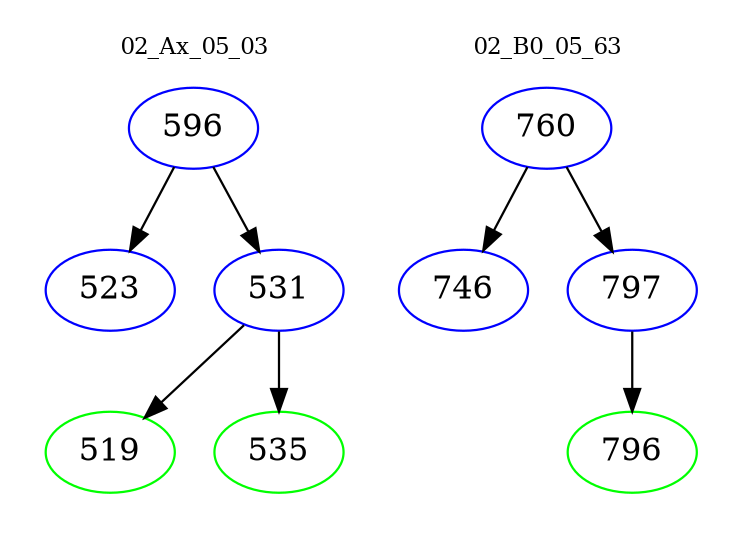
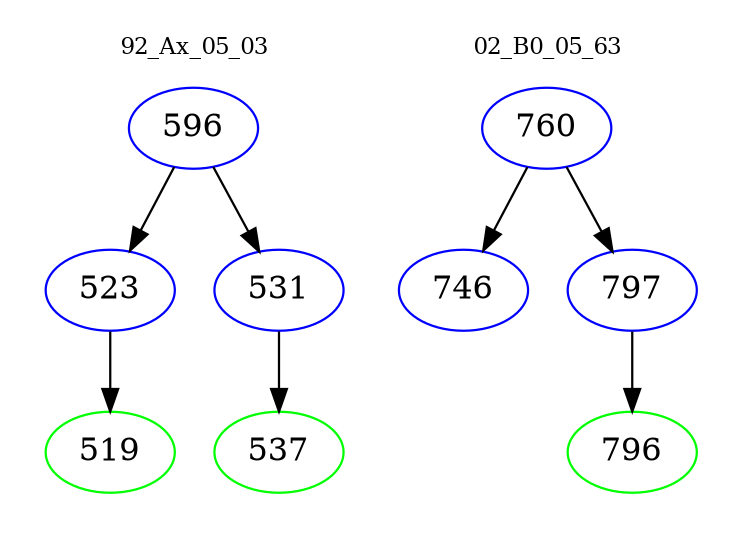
cluster "02_Ax_05_03": label "02_Ax_05_03" -> "92_Ax_05_03"
edge "531" -> "519": now "523" -> "519"
node "535": label "535" -> "537"
